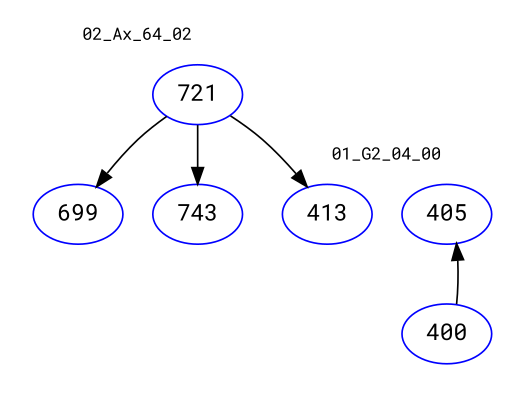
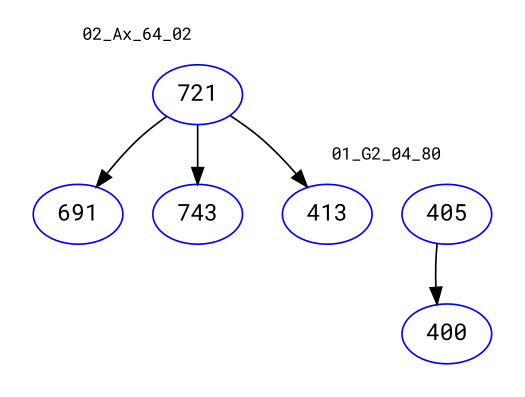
cluster "01_G2_04_00": label "01_G2_04_00" -> "01_G2_04_80"
node "699": label "699" -> "691"
edge "400" -> "405": reversed
